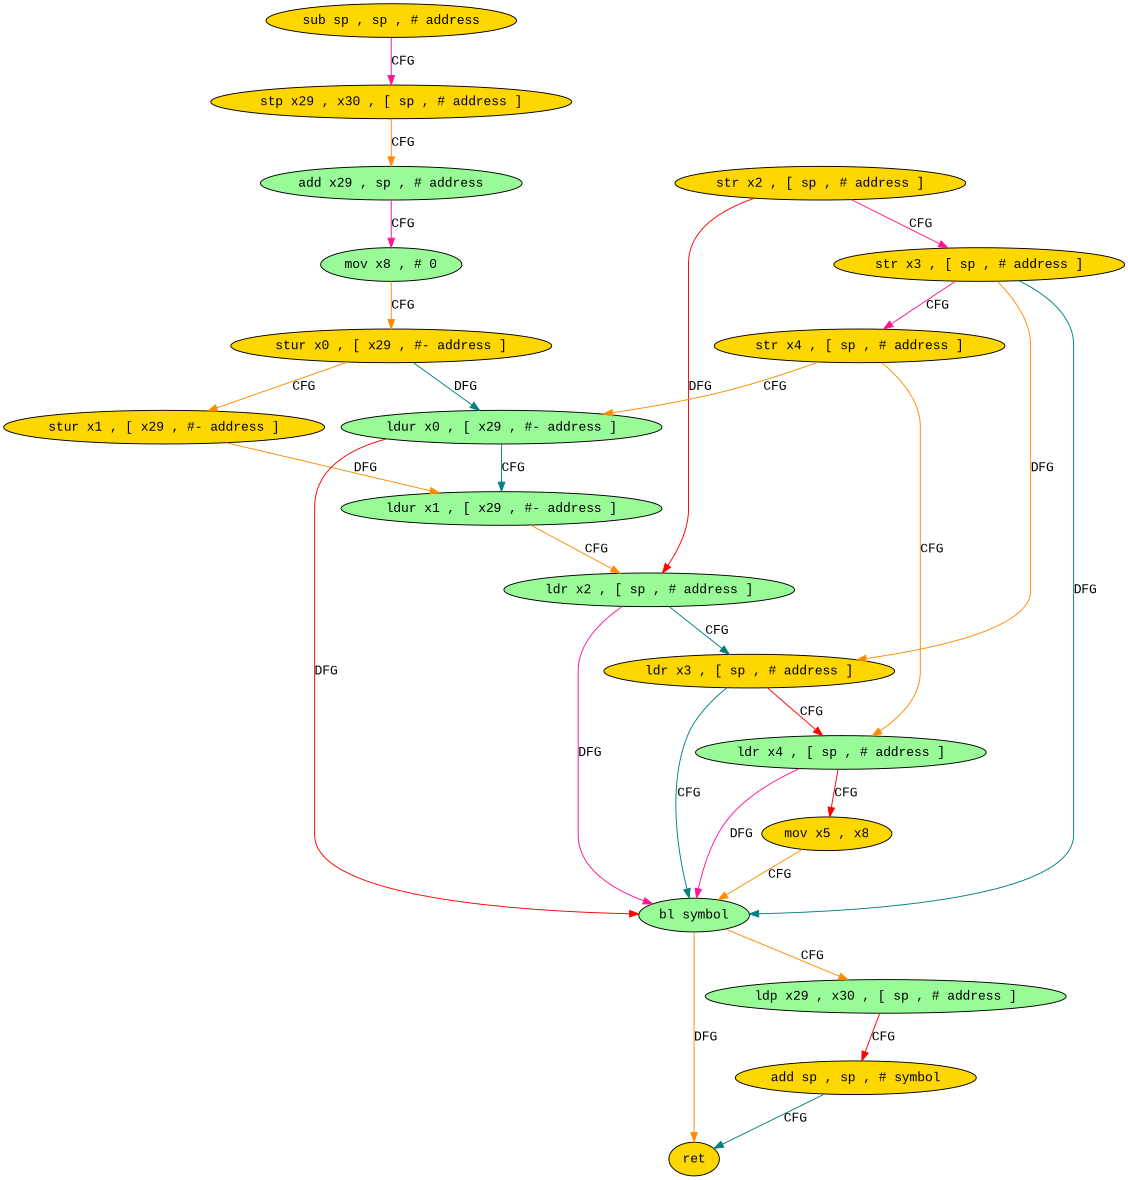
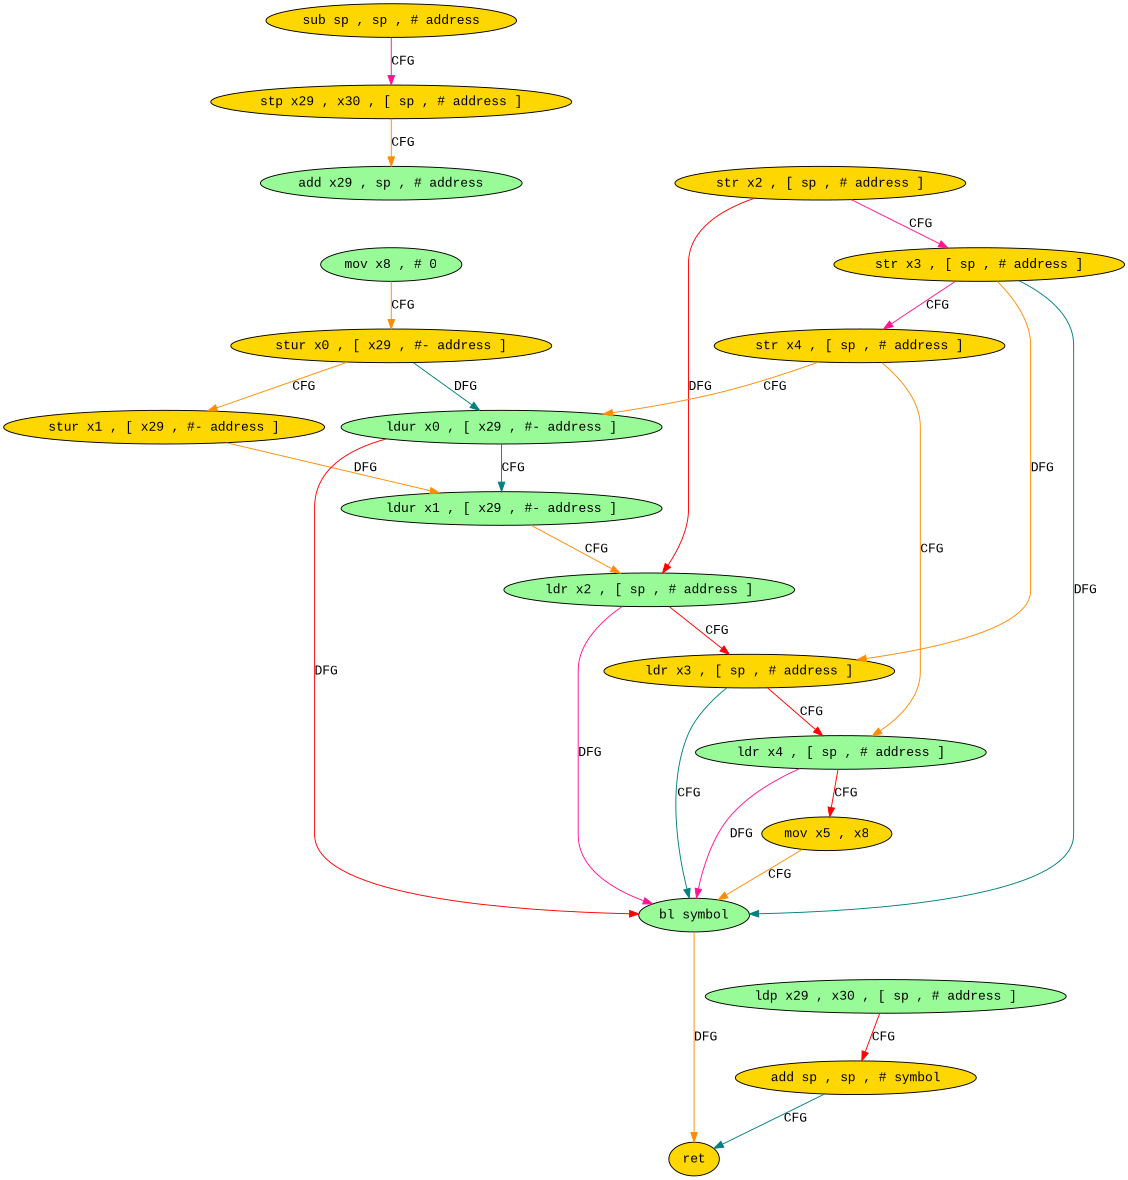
edge "add x29 , sp , # address" -> "mov x8 , # 0": removed, label "CFG"
edge "ldr x2 , [ sp , # address ]" -> "ldr x3 , [ sp , # address ]": color teal -> red
edge "bl symbol" -> "ldp x29 , x30 , [ sp , # address ]": removed, label "CFG"
